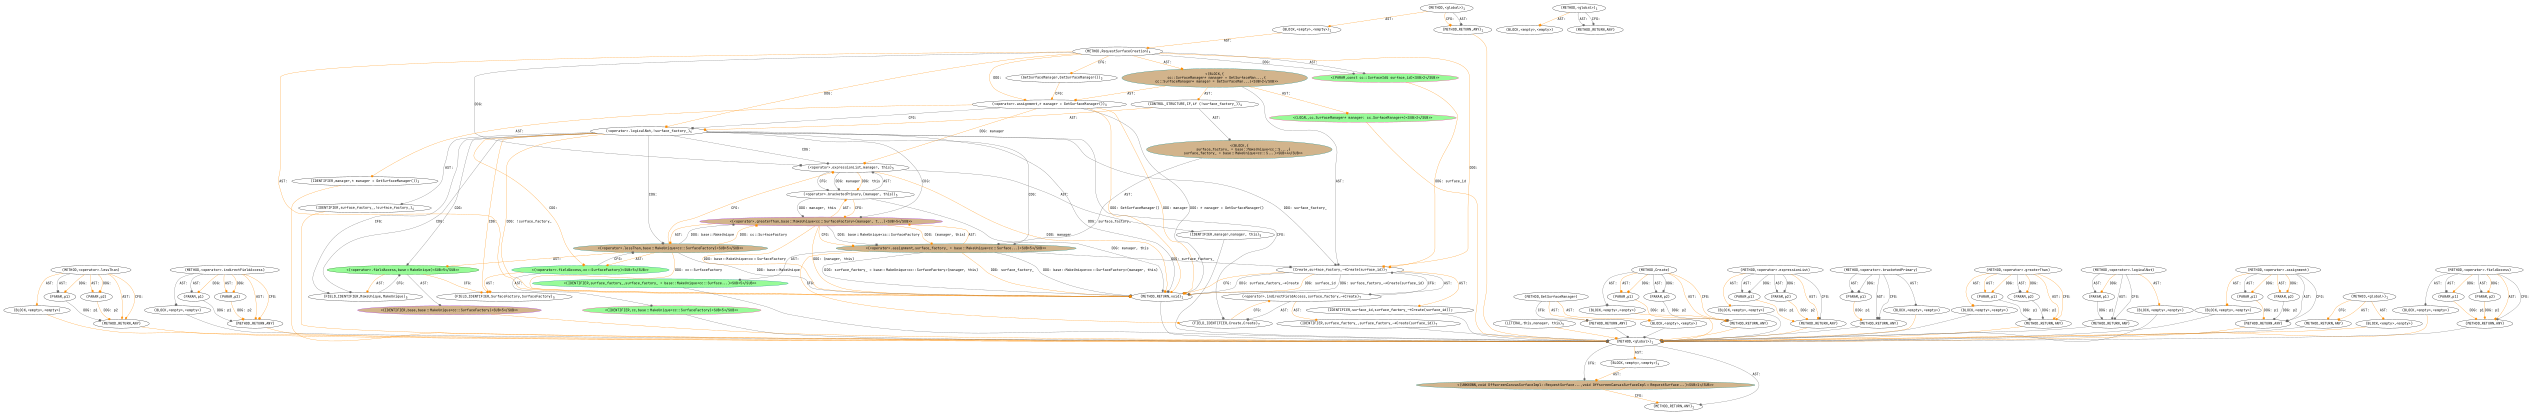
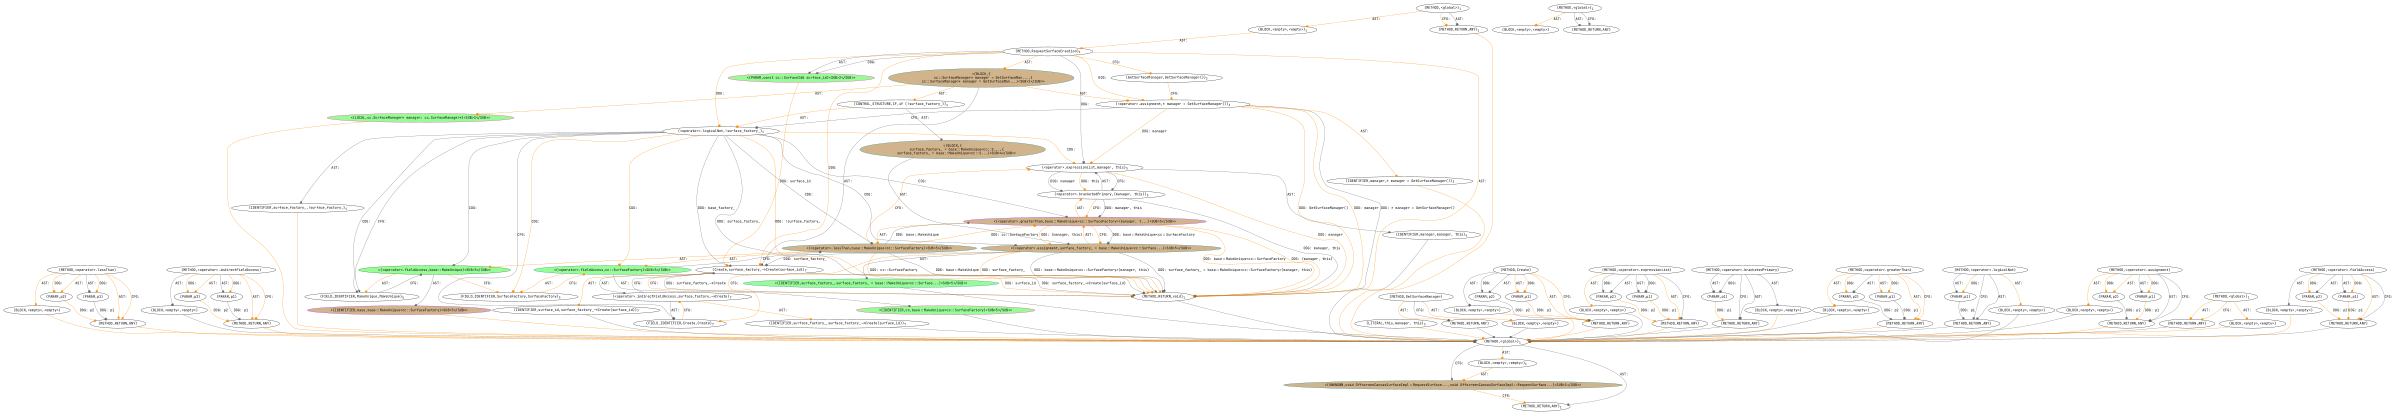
edge "(<operator>.logicalNot,!surface_factory_)" -> "(<operator>.expressionList,manager, this)": color gray40 -> darkorange
edge "(<operator>.logicalNot,!surface_factory_)" -> "(Create,surface_factory_->Create(surface_id))": label "DDG: surface_factory_" -> "DDG: base_factory_"
edge "(FIELD_IDENTIFIER,SurfaceFactory,SurfaceFactory)" -> "<(<operator>.fieldAccess,cc::SurfaceFactory)<SUB>5</SUB>>": added, label "CFG:"
